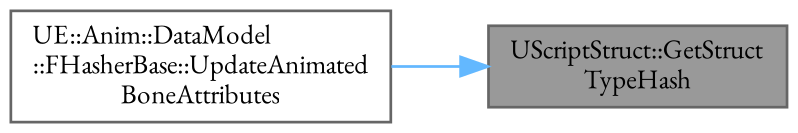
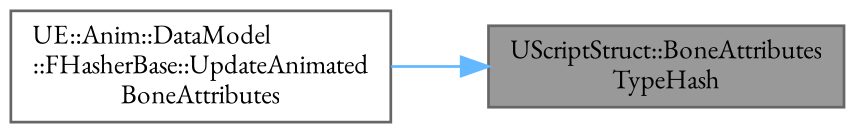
node "UScriptStruct::GetStruct TypeHash": label "UScriptStruct::GetStruct TypeHash" -> "UScriptStruct::BoneAttributes TypeHash"
